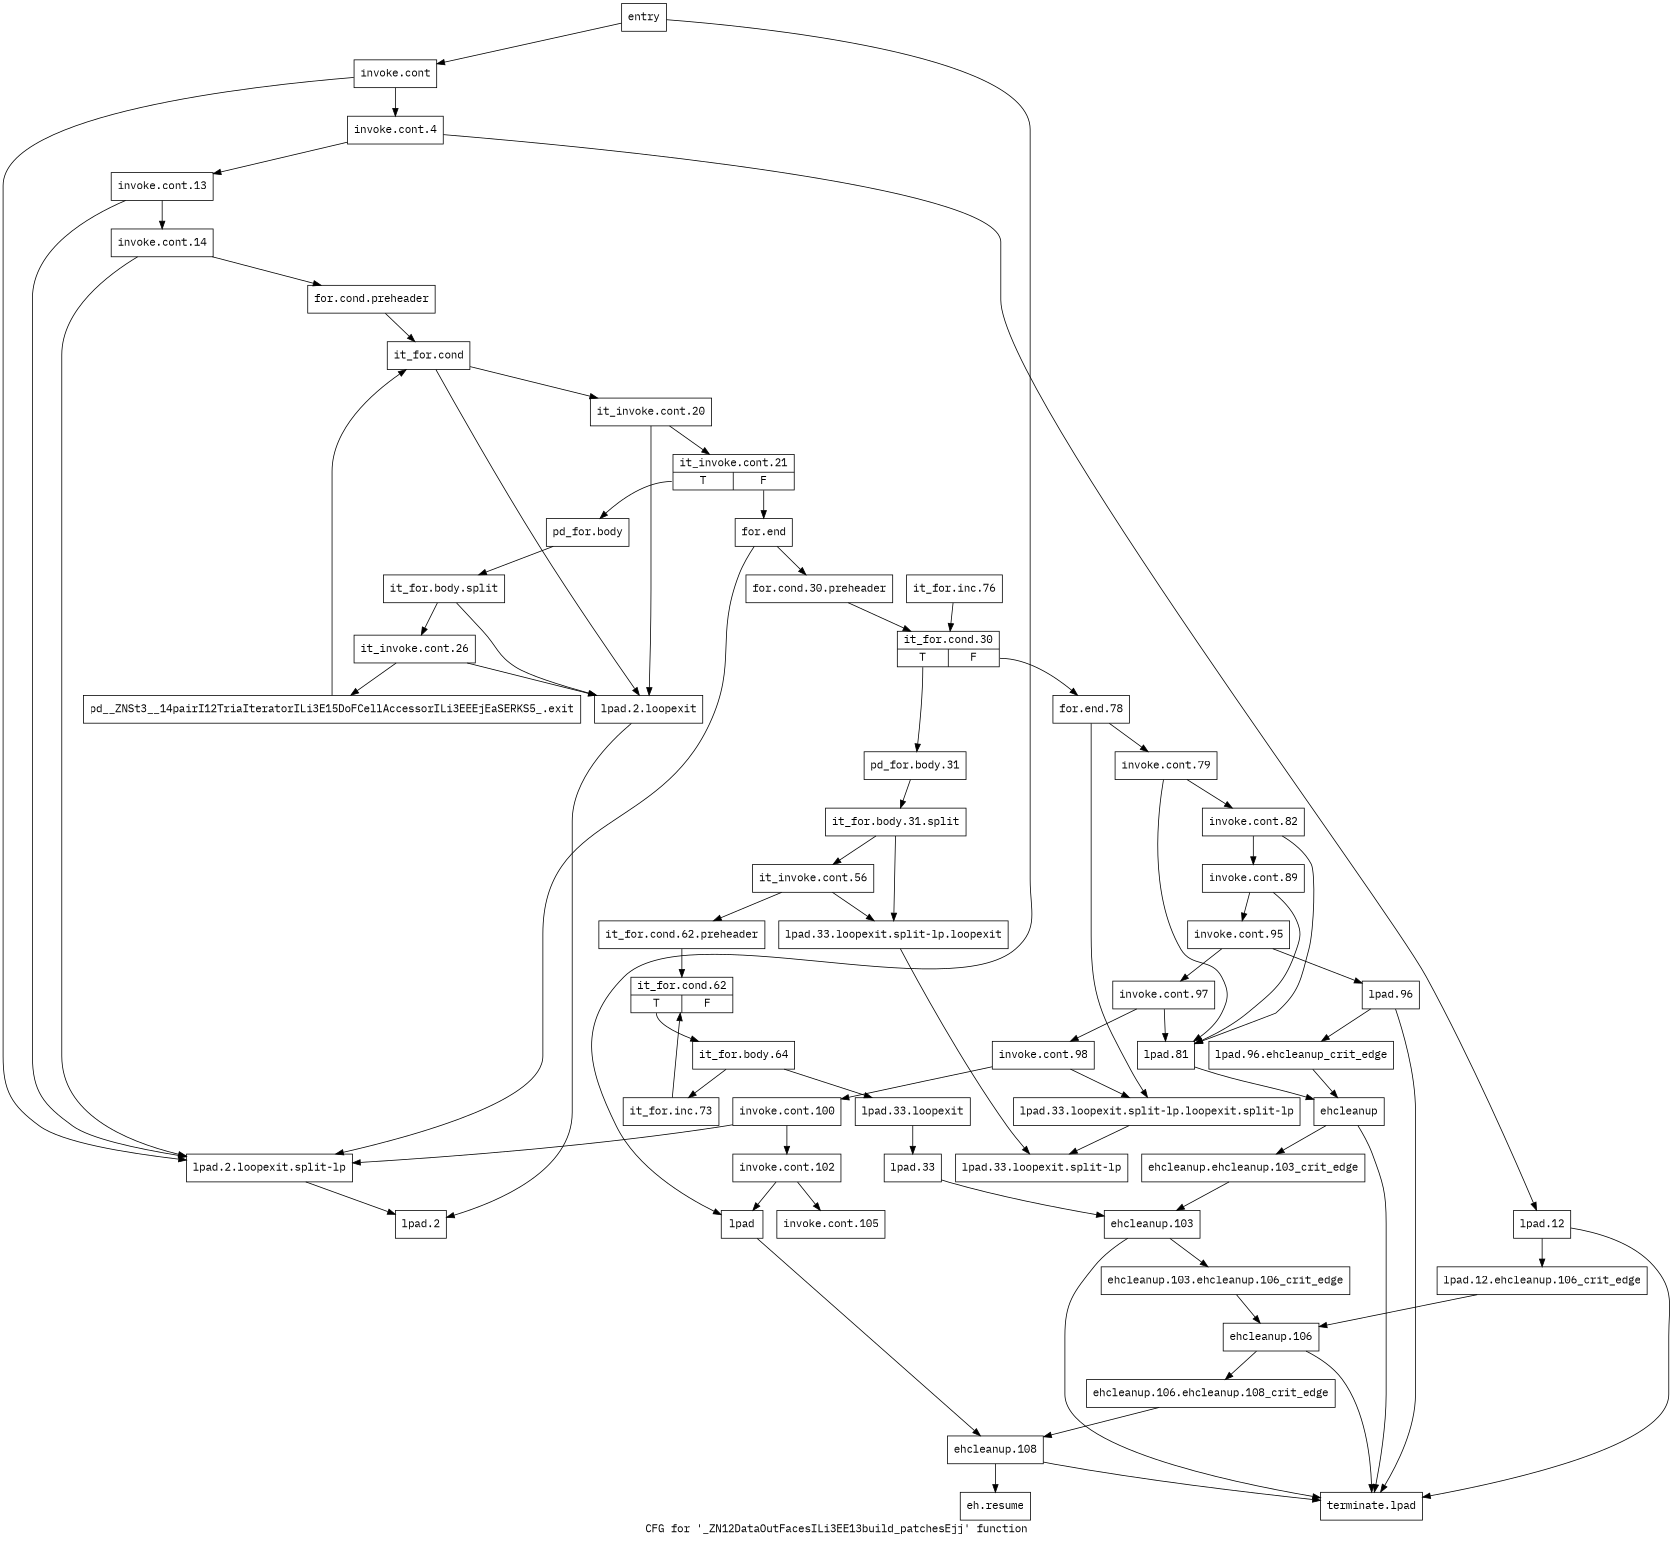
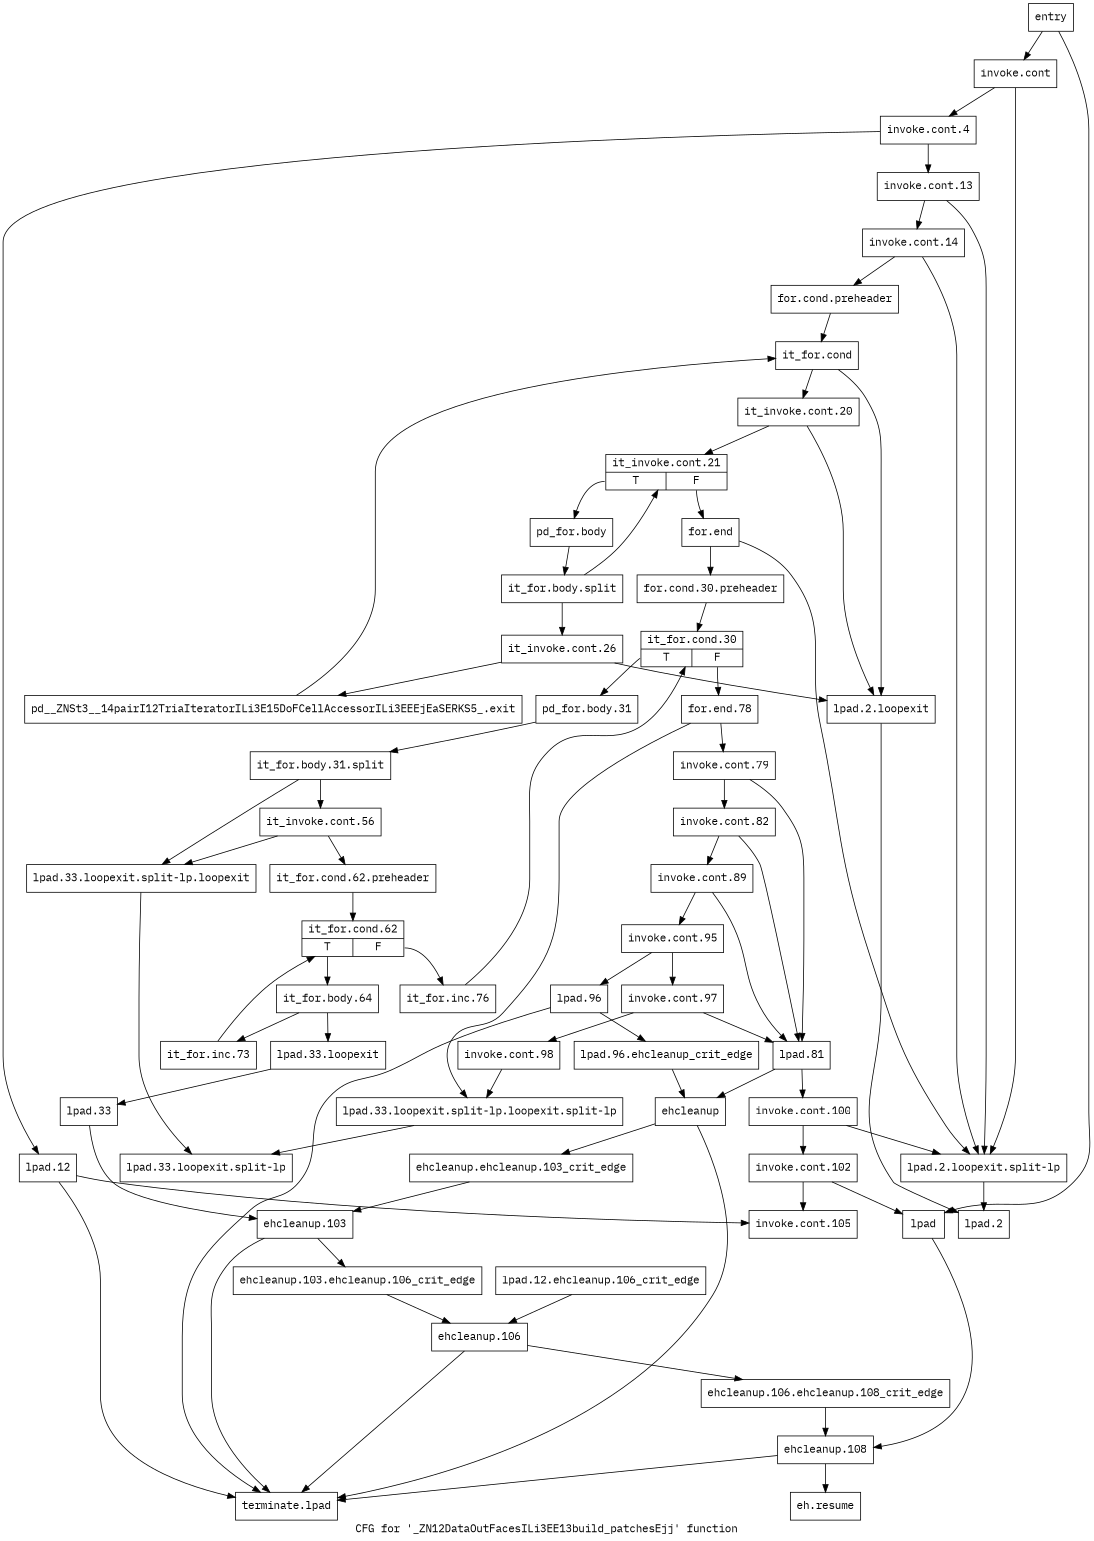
edge "it_for.body.split" -> "lpad.2.loopexit": now "it_for.body.split" -> "it_invoke.cont.21"
edge "it_for.cond.62" -> "it_for.inc.76": added
edge "invoke.cont.98" -> "invoke.cont.100": now "lpad.81" -> "invoke.cont.100"
edge "lpad.12" -> "lpad.12.ehcleanup.106_crit_edge": now "lpad.12" -> "invoke.cont.105"
